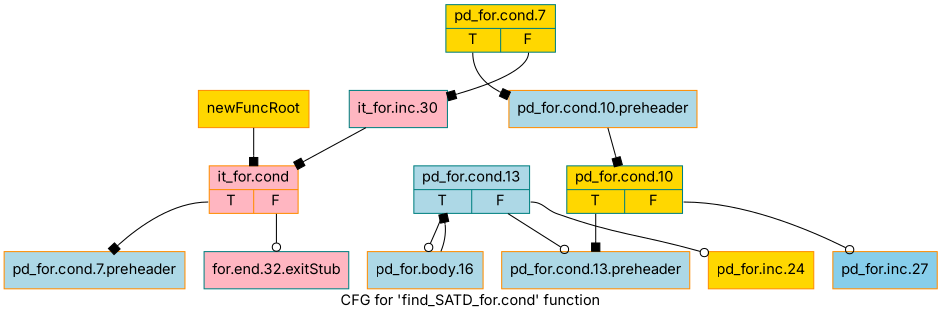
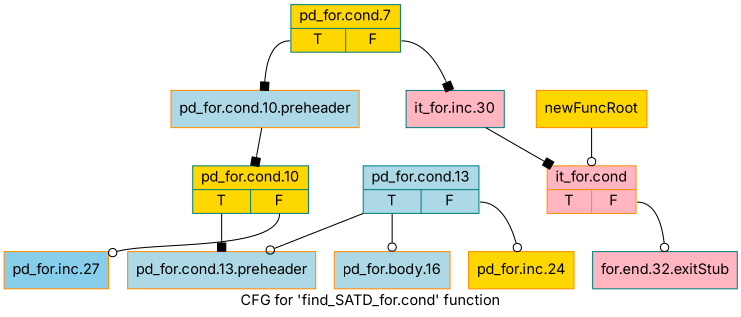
edge "newFuncRoot" -> "it_for.cond": arrowhead box -> odot
edge "pd_for.body.16" -> "pd_for.cond.13": removed
node "pd_for.cond.7.preheader": removed
